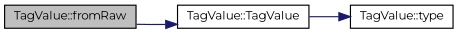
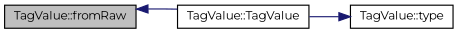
edge "TagValue::fromRaw" -> "TagValue::TagValue": reversed
